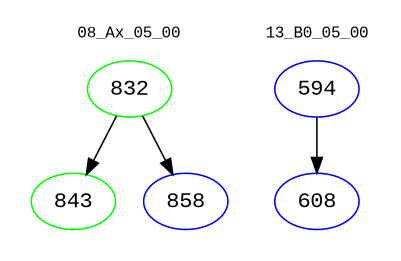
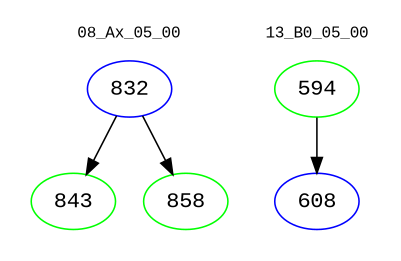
node "832": color green -> blue
node "594": color blue -> green
node "858": color blue -> green
